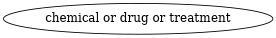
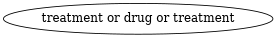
node "chemical or drug or treatment": label "chemical or drug or treatment" -> "treatment or drug or treatment"
